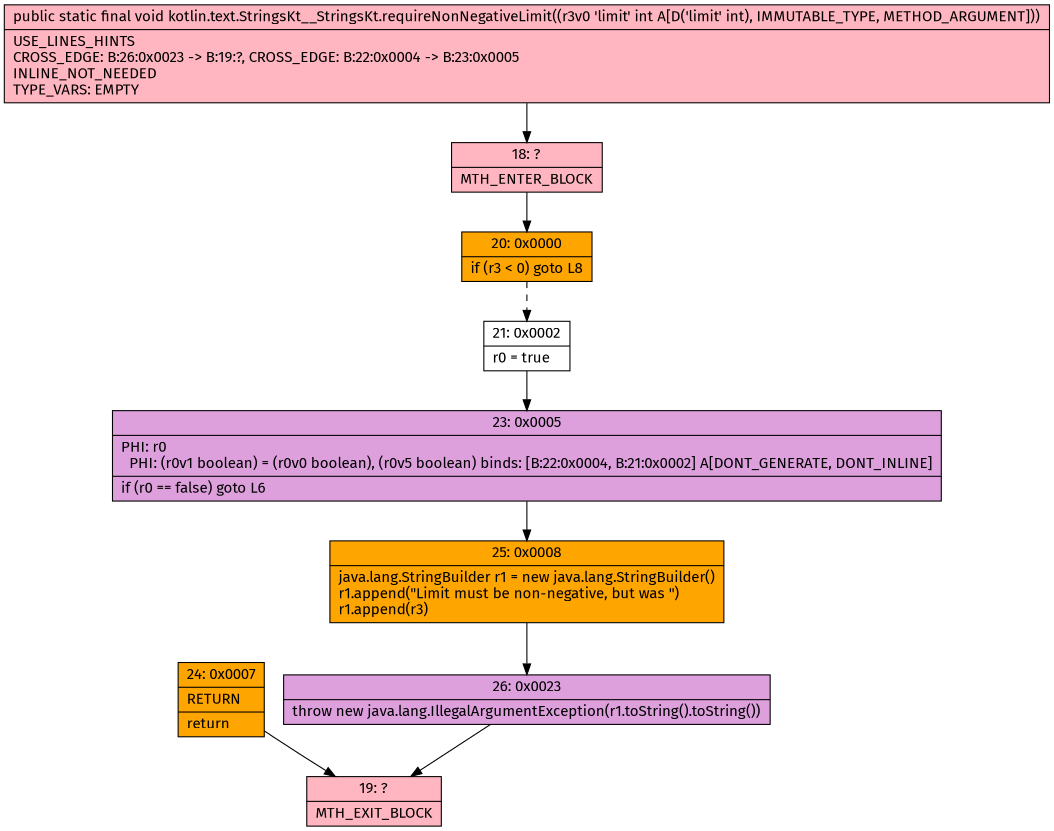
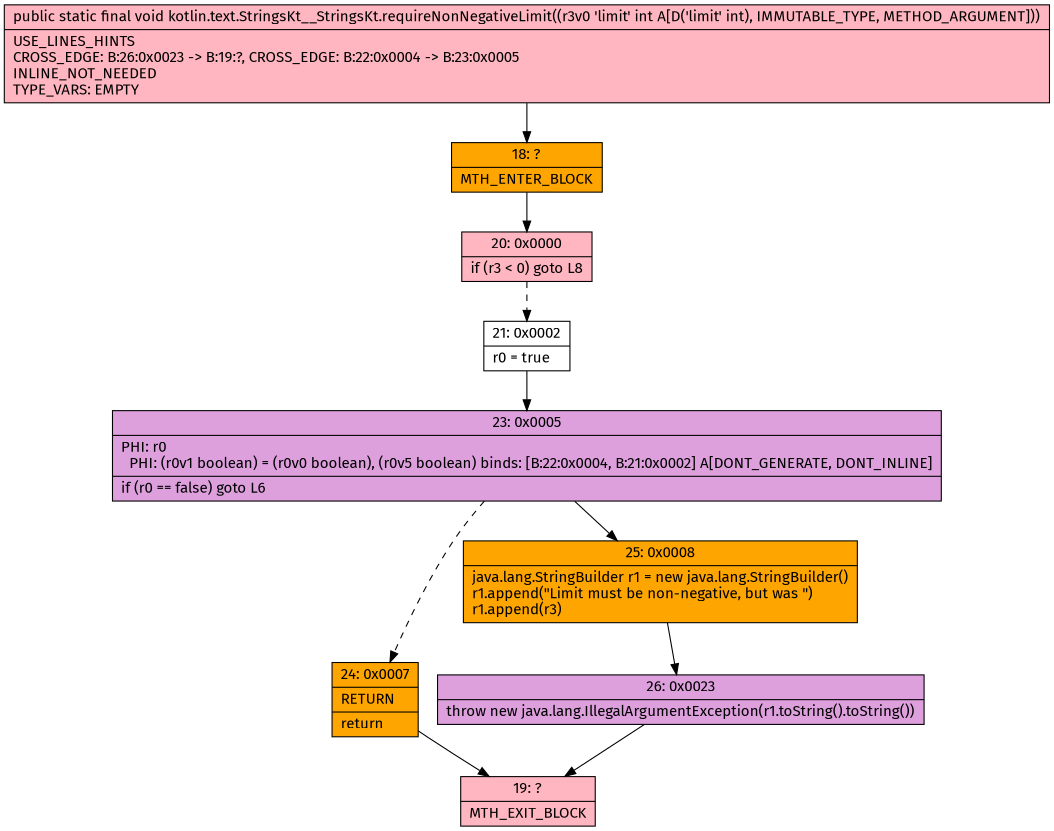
node "18: ?": fillcolor lightpink -> orange
node "20: 0x0000": fillcolor orange -> lightpink
edge "23: 0x0005" -> "24: 0x0007": added
